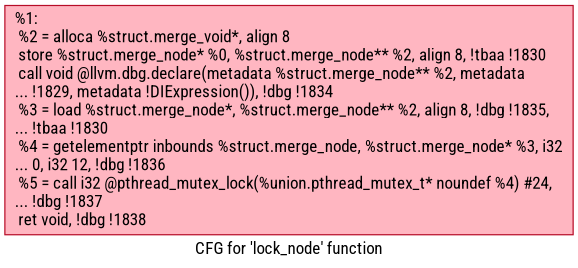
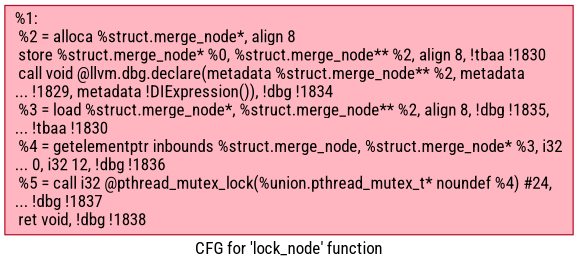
node "%1:": text "%2 = alloca %struct.merge_void*, align 8" -> "%2 = alloca %struct.merge_node*, align 8"
